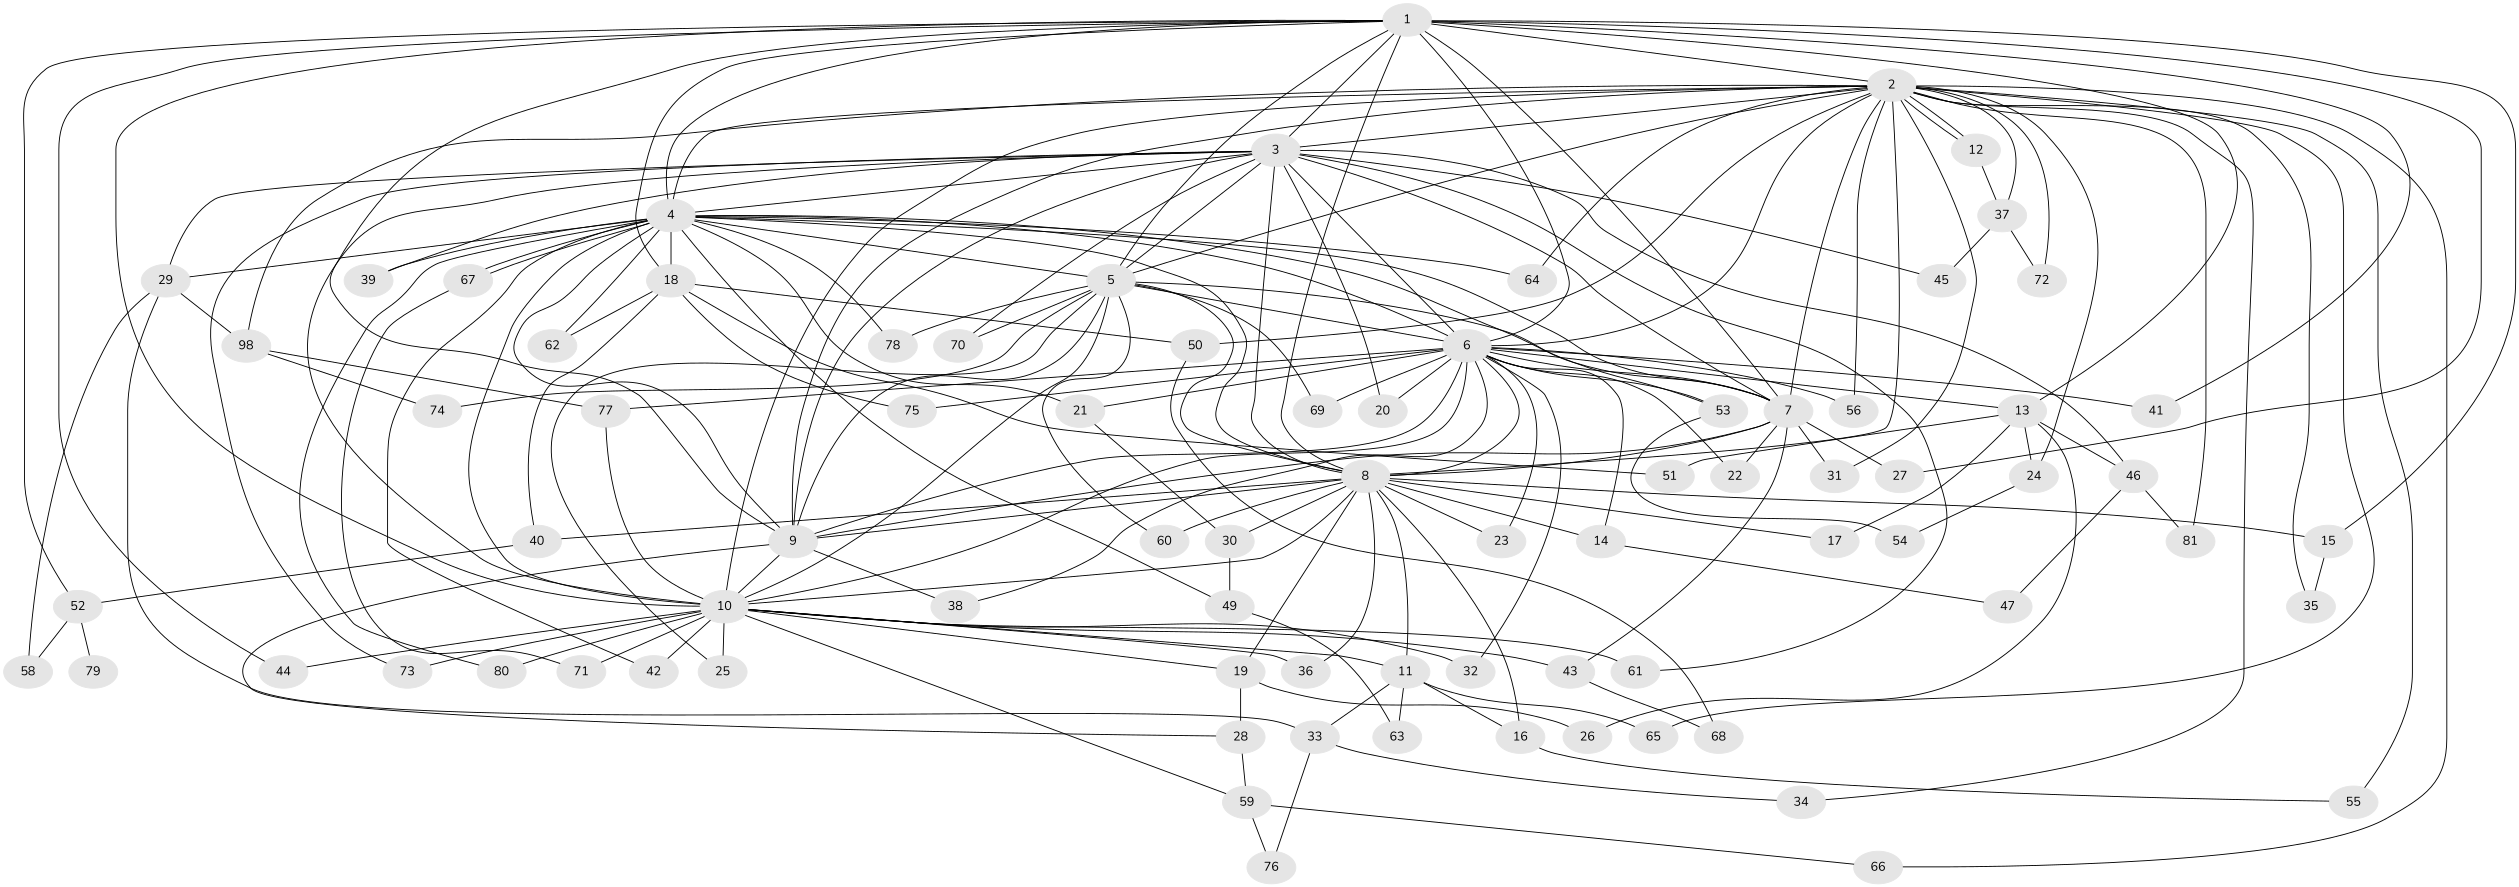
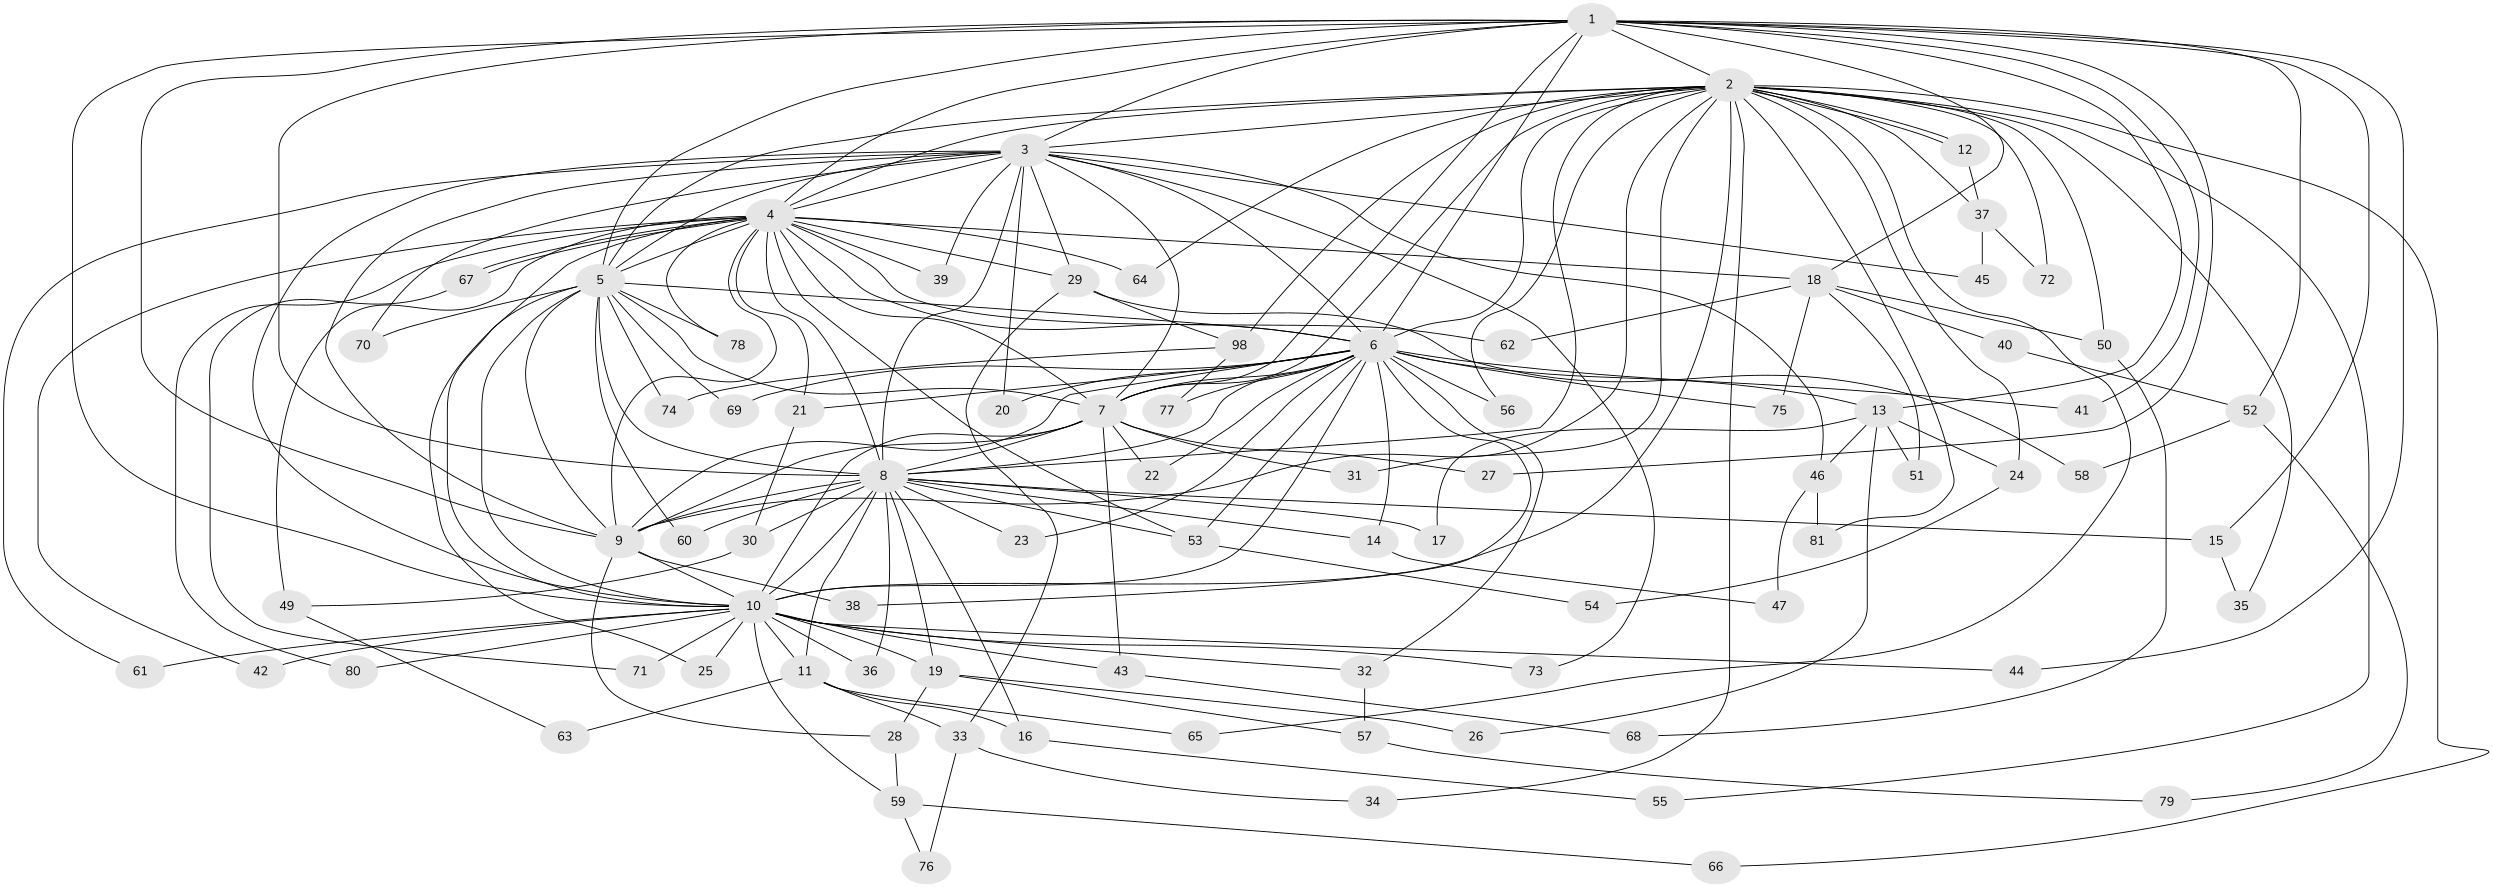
edge "8" -- "40": now "8" -- "53"
edge "77" -- "10": now "7" -- "10"
node "57": added
